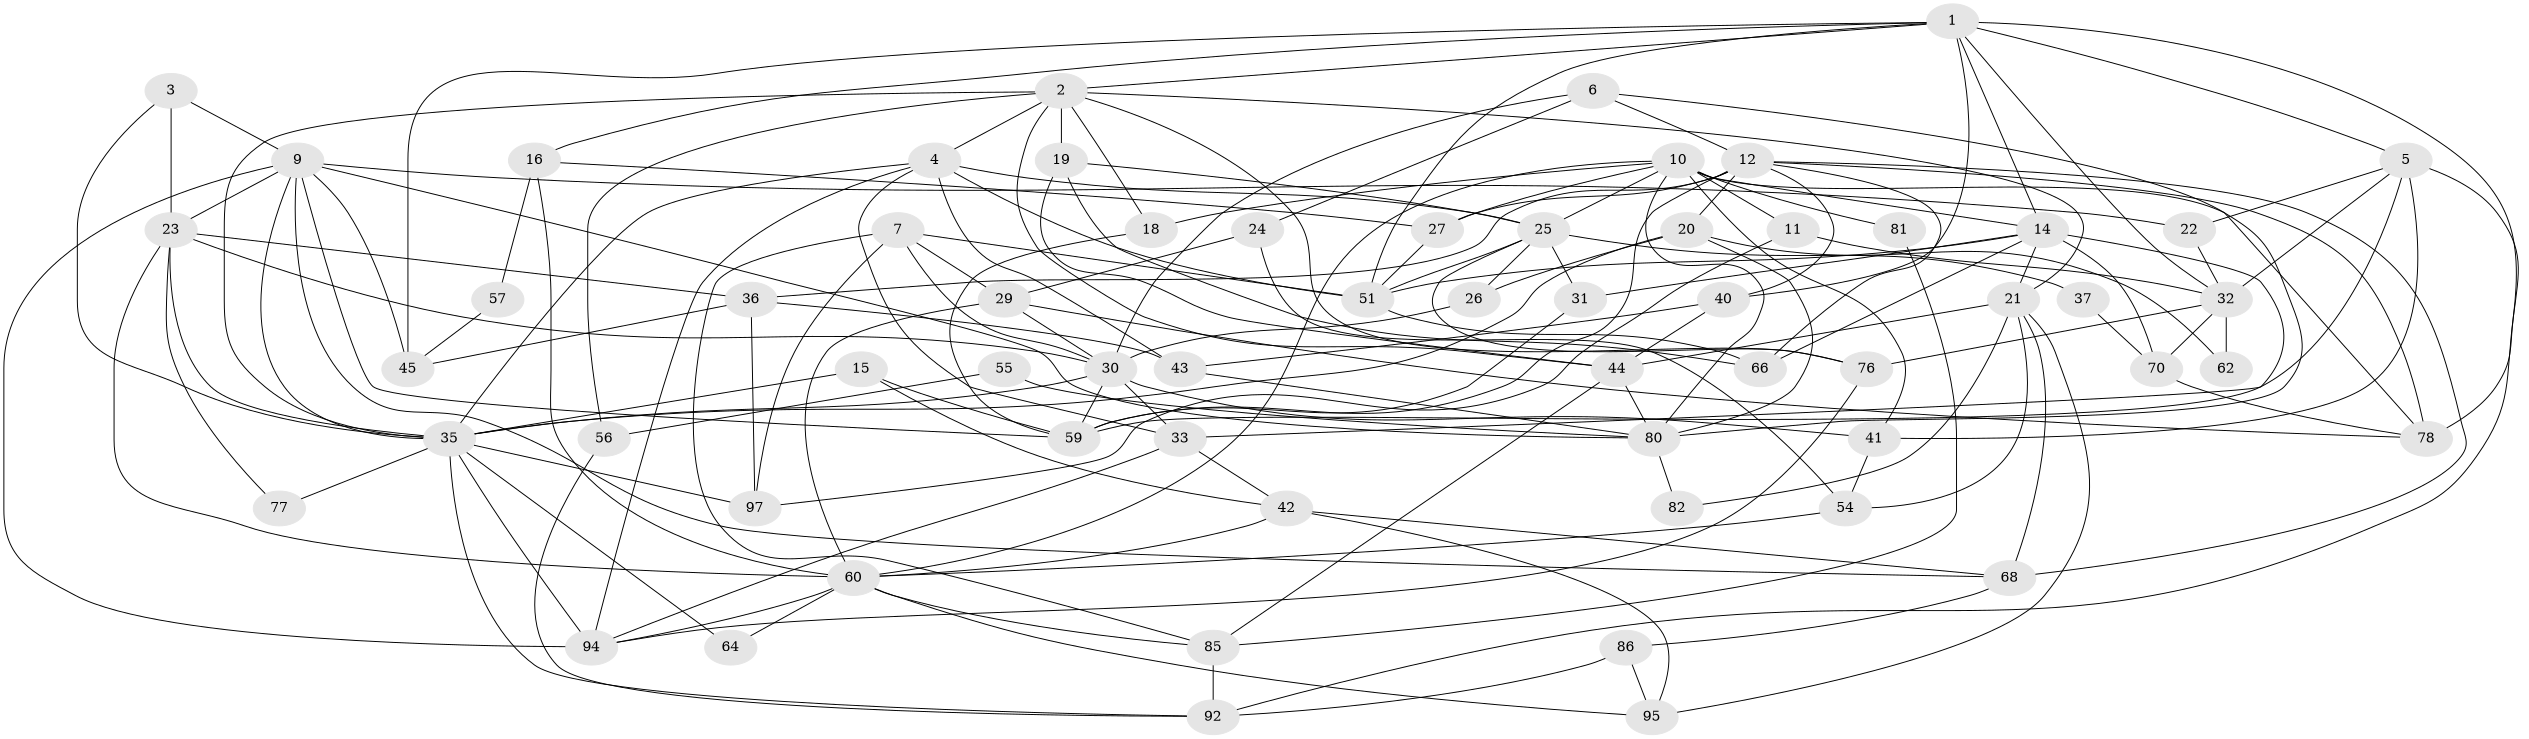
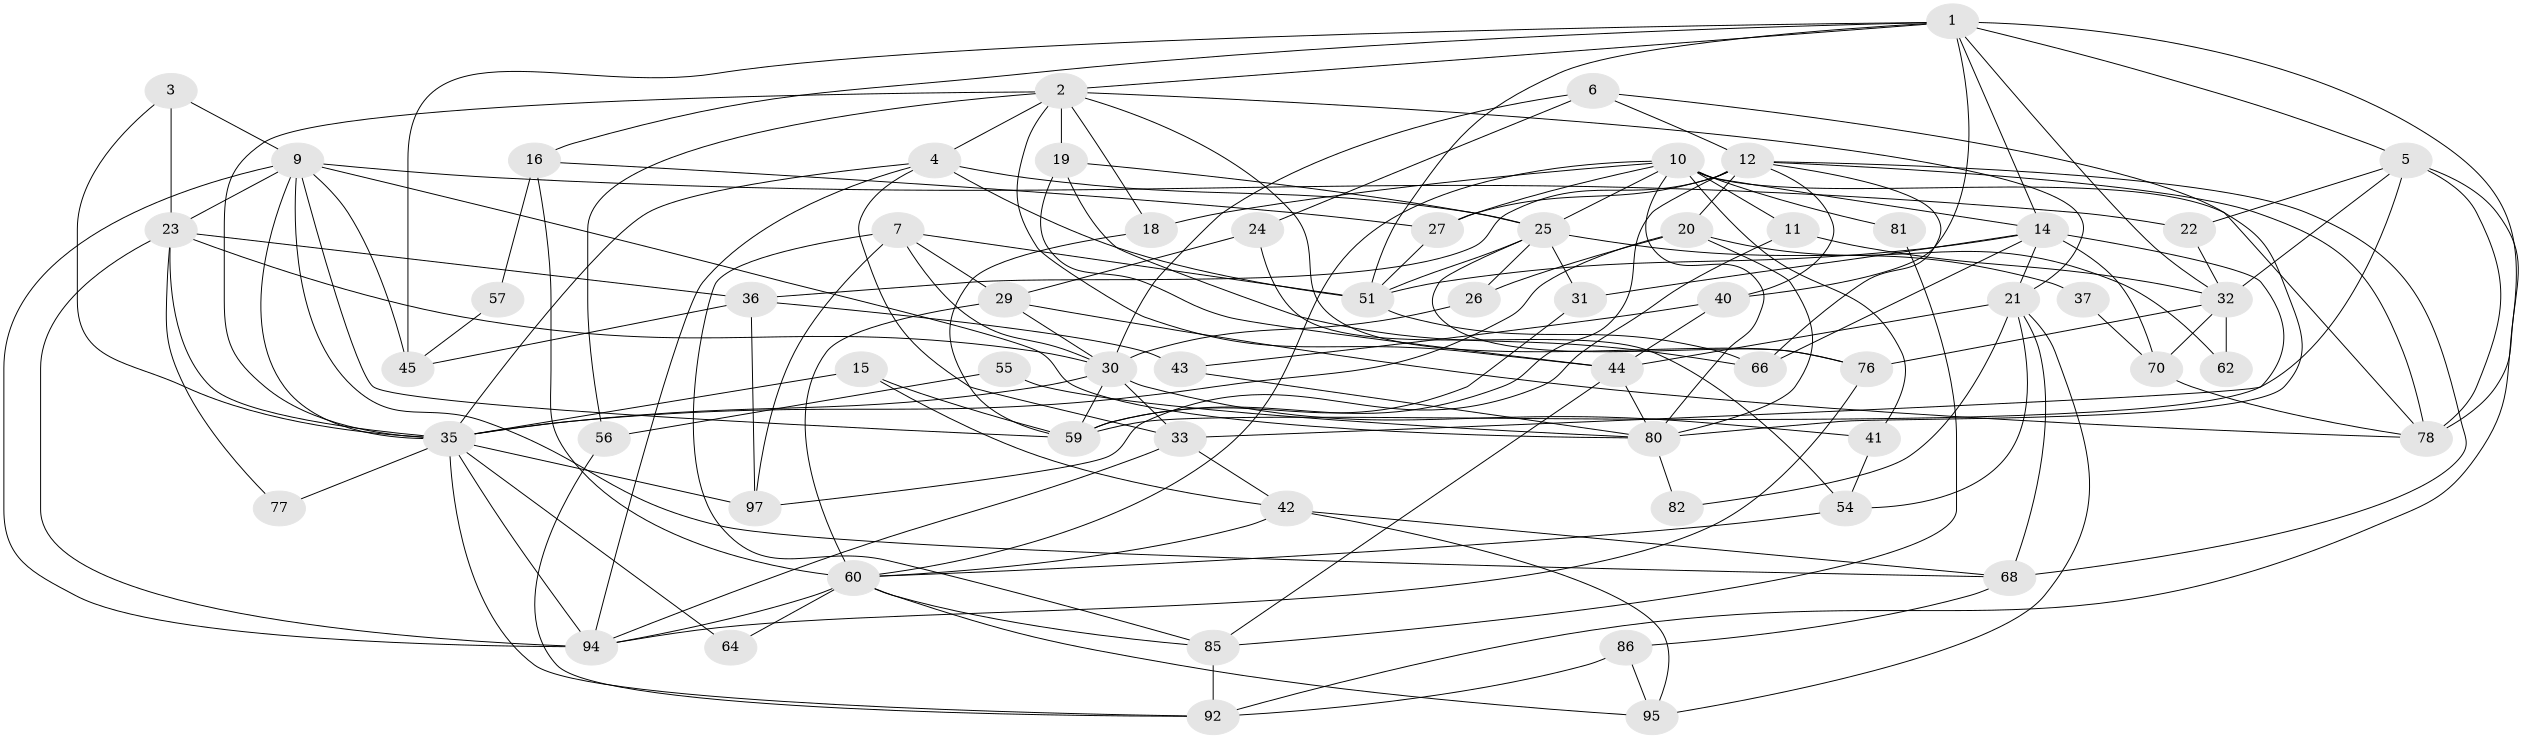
edge "4" -- "43": removed
edge "5" -- "41": now "5" -- "78"
edge "23" -- "60": now "23" -- "94"
